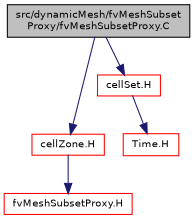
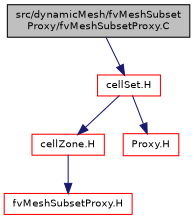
edge "src/dynamicMesh/fvMeshSubset Proxy/fvMeshSubsetProxy.C" -> "cellZone.H": now "cellSet.H" -> "cellZone.H"
node "Time.H": label "Time.H" -> "Proxy.H"
